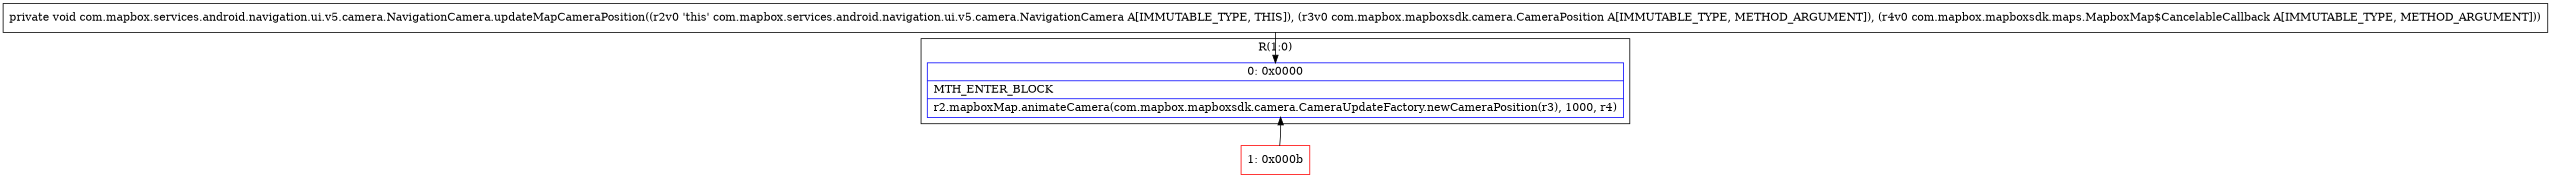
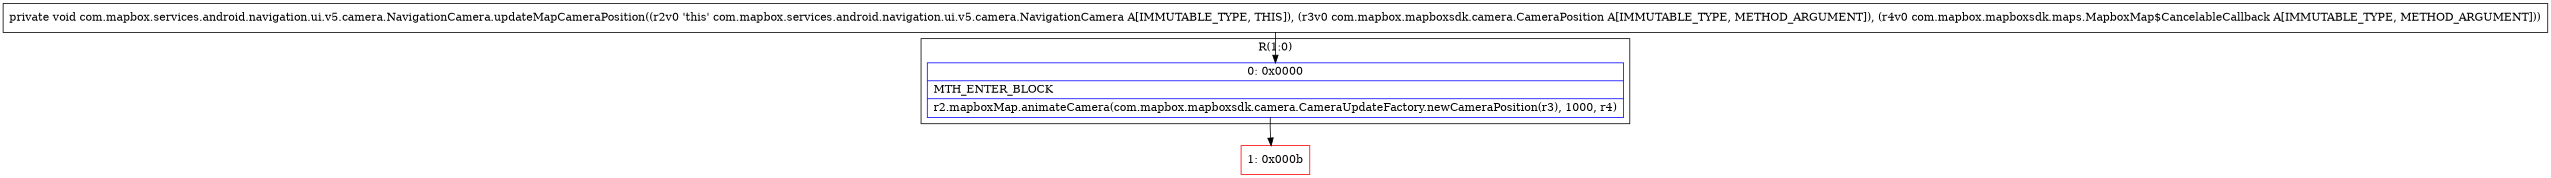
edge "1: 0x000b" -> "0: 0x0000": reversed
